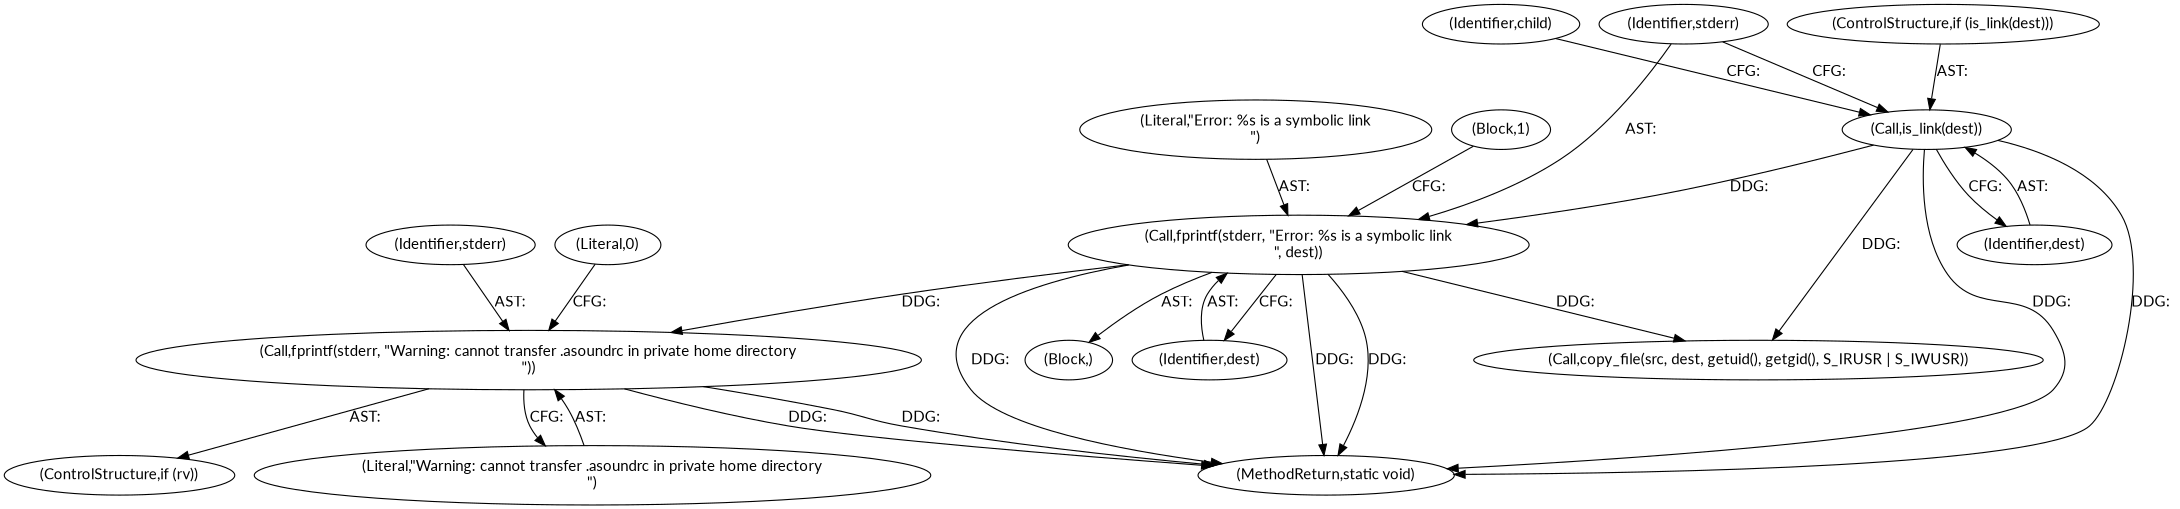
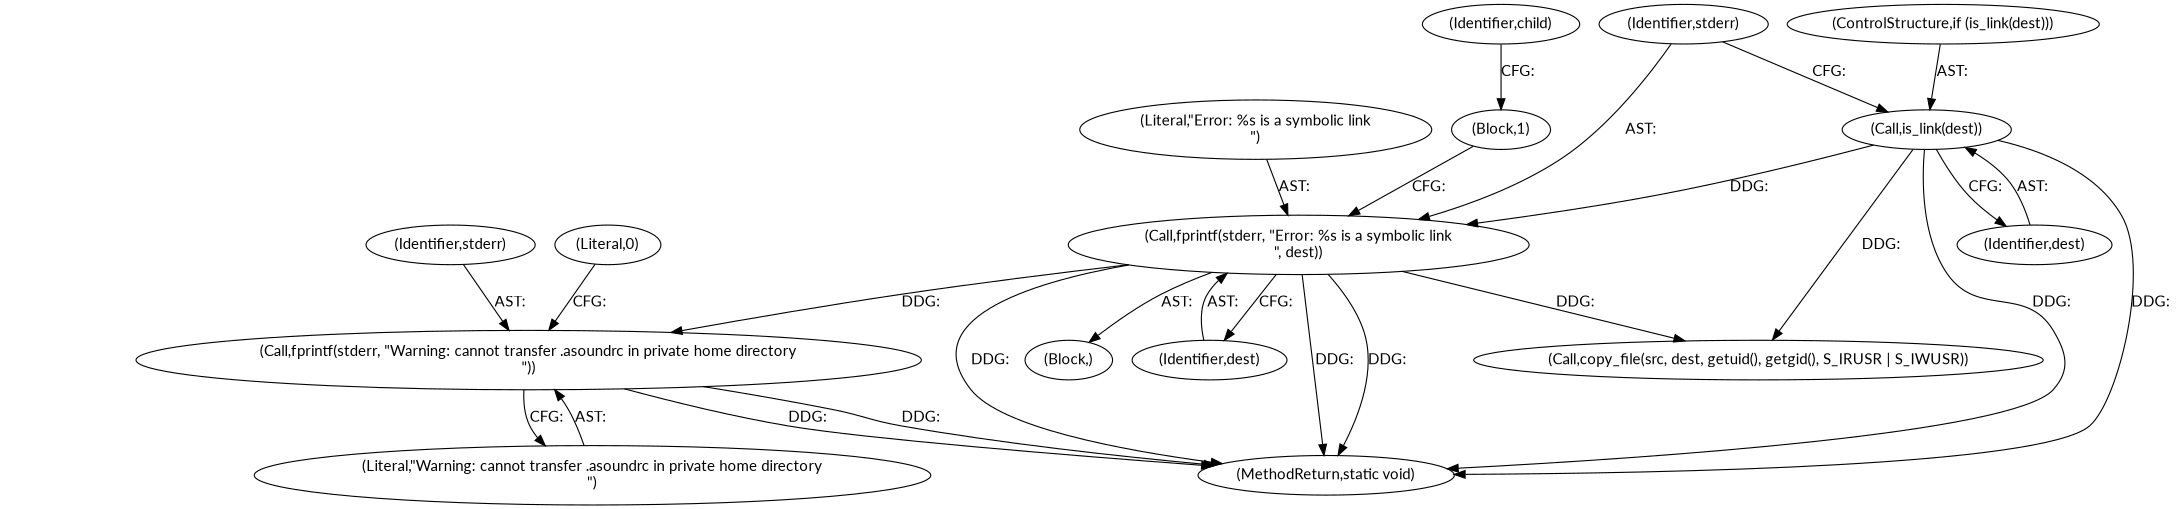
edge "(Identifier,child)" -> "(Call,is_link(dest))": now "(Identifier,child)" -> "(Block,1)"
node "(ControlStructure,if (rv))": removed
